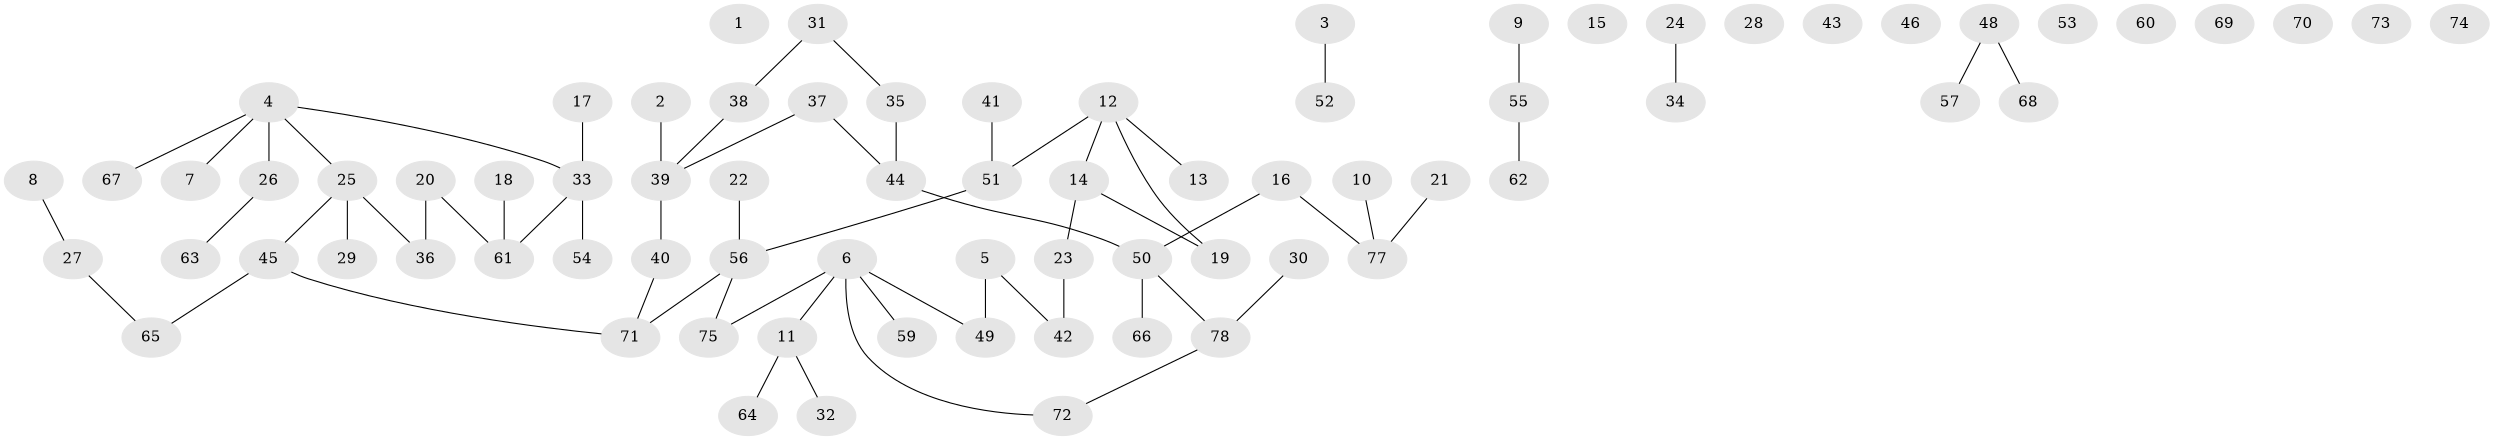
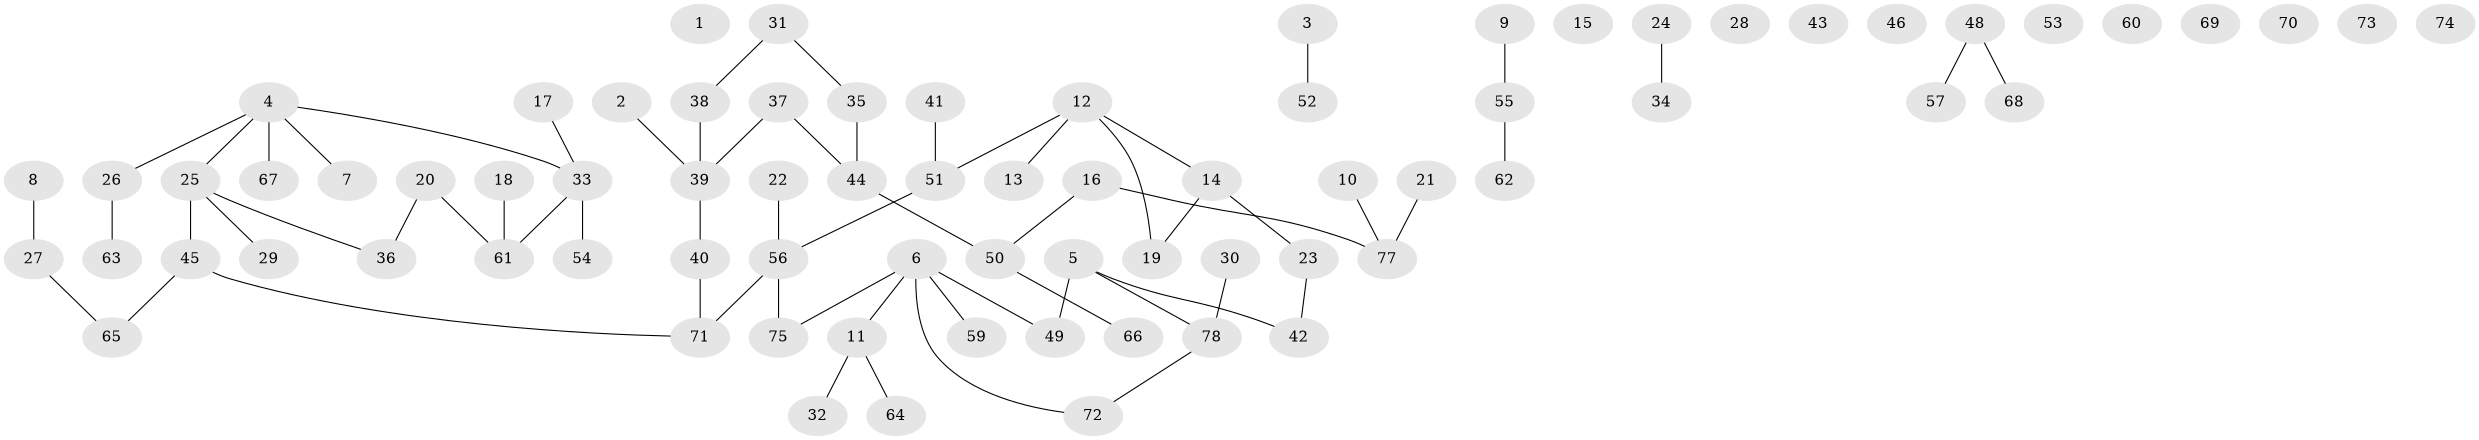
edge "50" -- "78": now "5" -- "78"
